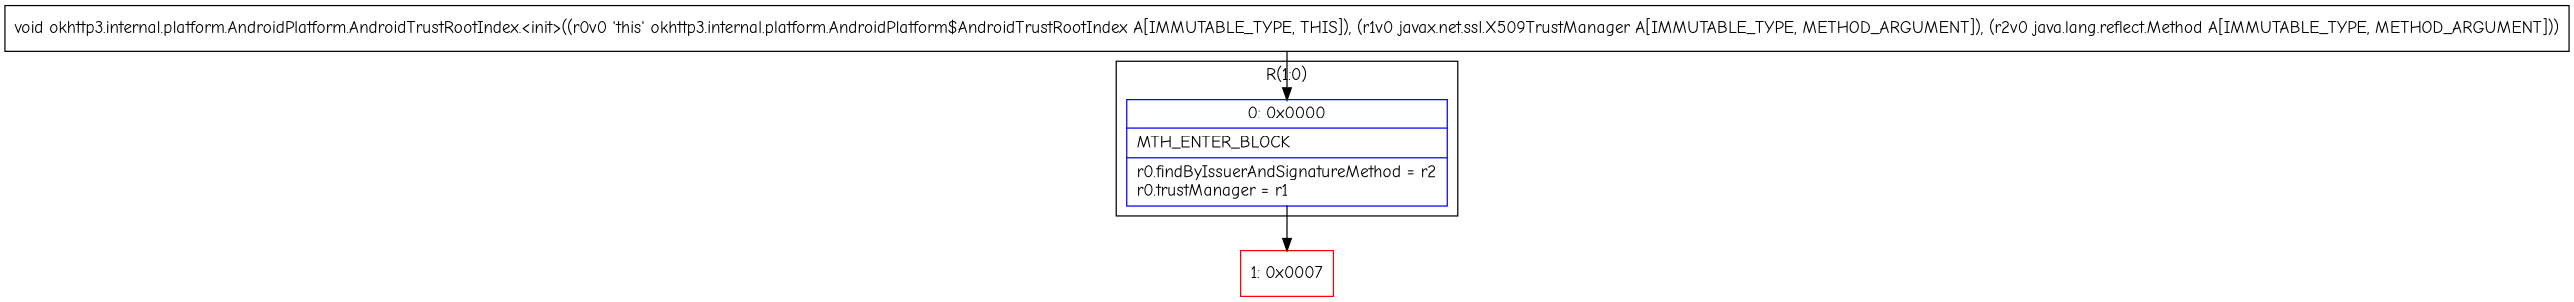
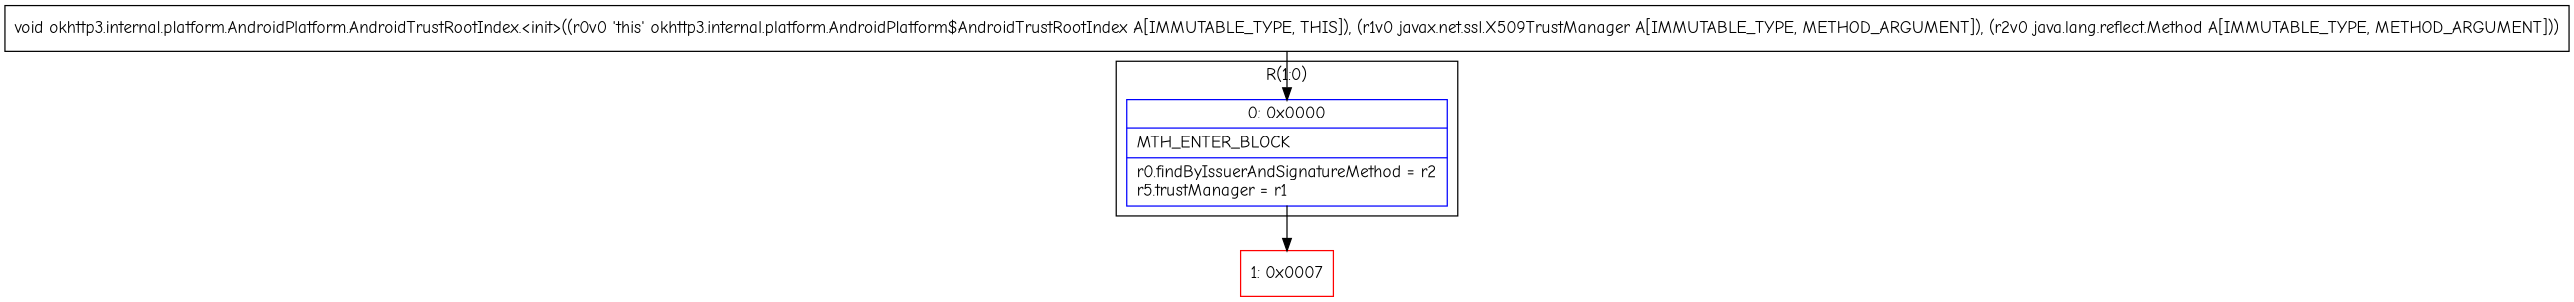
node "0: 0x0000": text "r0.trustManager = r1" -> "r5.trustManager = r1"
